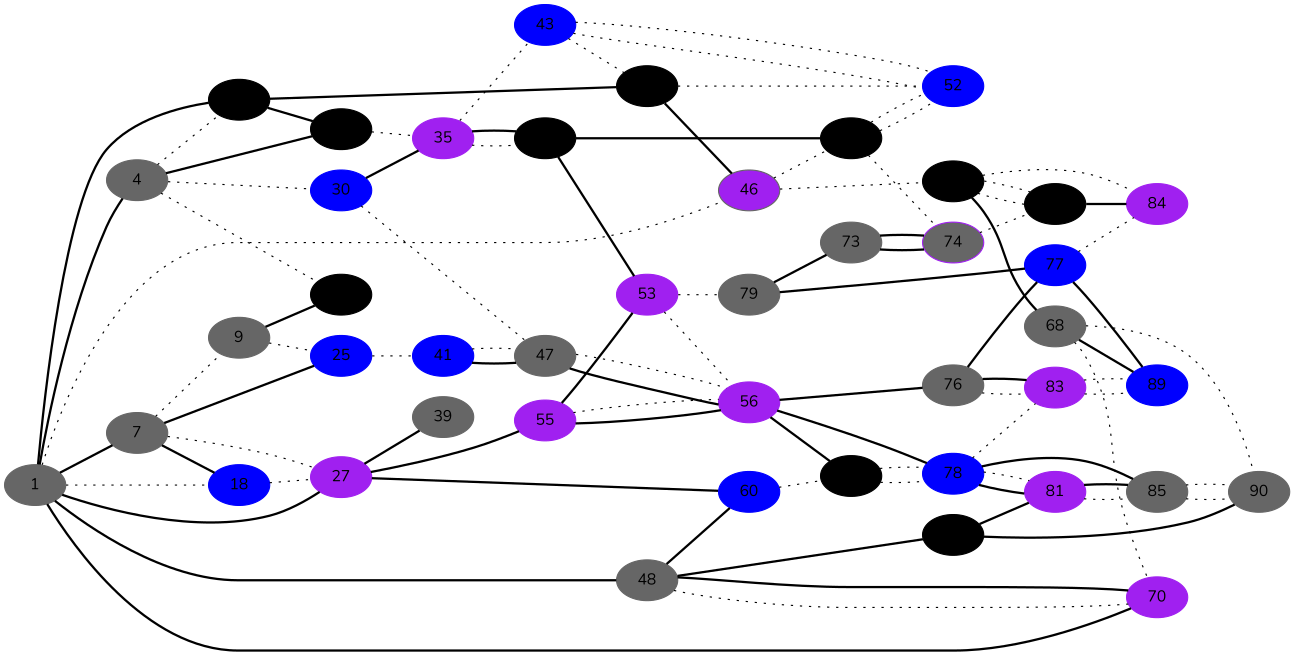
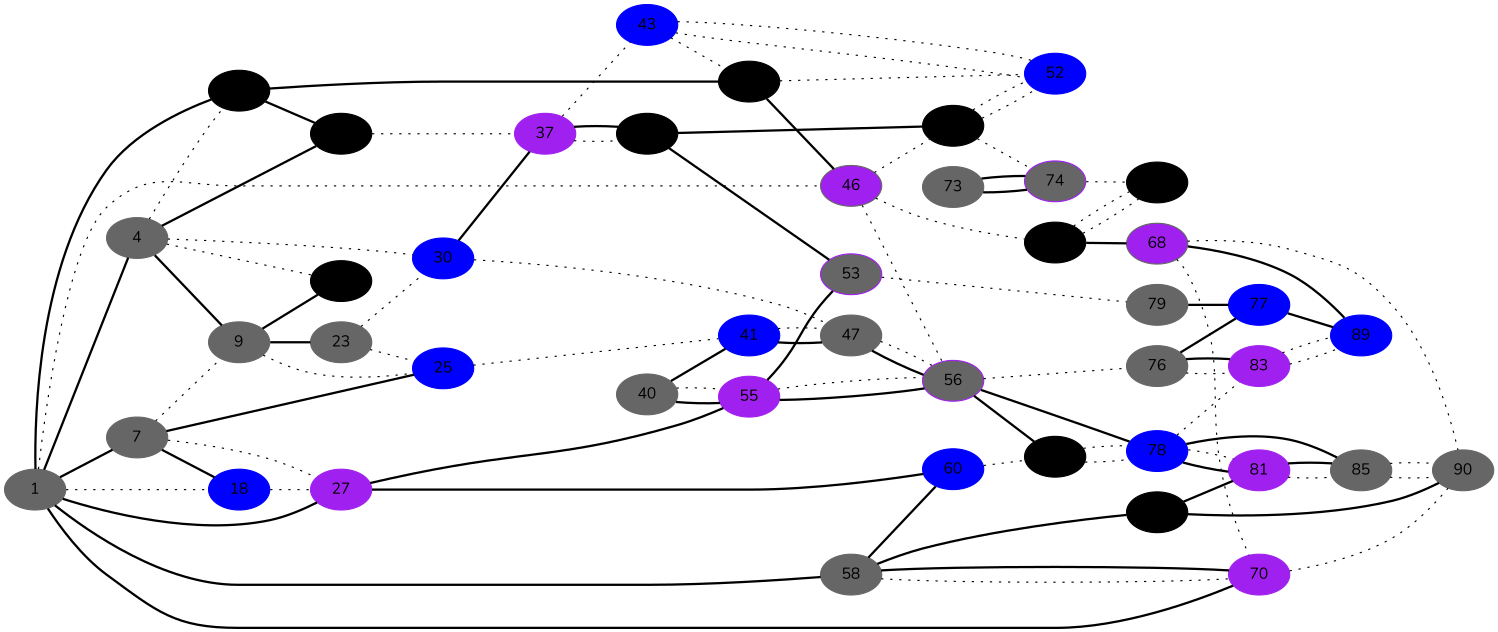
node "35": label "35" -> "37"
node "84": removed
edge "73" -- "79": removed
edge "4" -- "9": added
node "53": fillcolor purple -> gray40
node "68": fillcolor gray40 -> purple
node "23": added
edge "53" -- "56": now "46" -- "56"
node "40": added
edge "76" -- "56": style bold -> dotted
node "56": fillcolor purple -> gray40
node "39": removed
edge "90" -- "70": added
node "48": label "48" -> "58"
